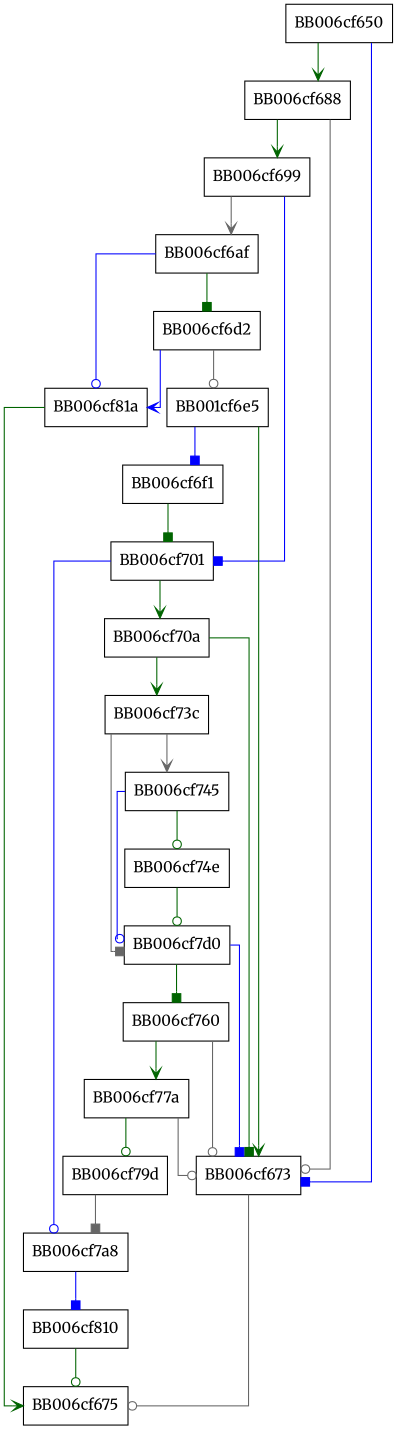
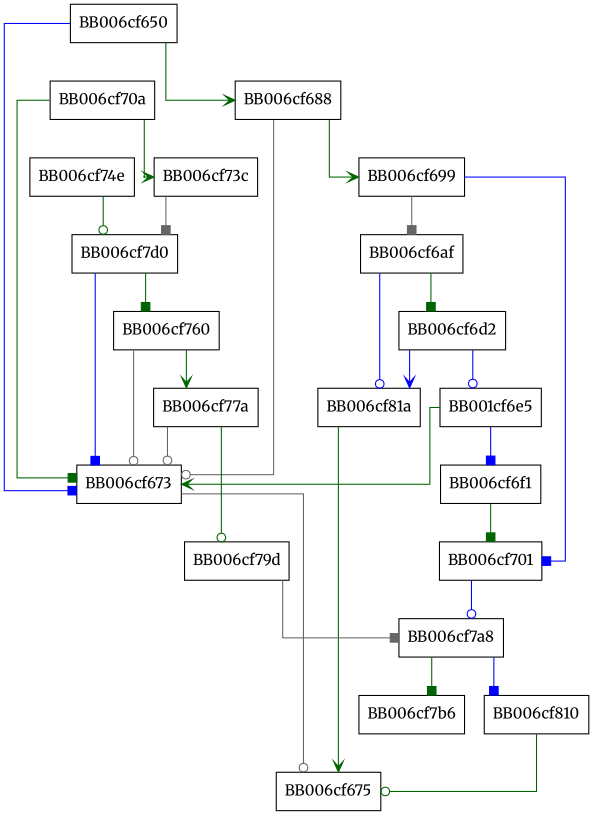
edge "BB006cf699" -> "BB006cf6af": arrowhead vee -> box
edge "BB006cf6d2" -> "BB001cf6e5": color gray40 -> blue
edge "BB006cf701" -> "BB006cf70a": removed
node "BB006cf7b6": added
node "BB006cf745": removed
